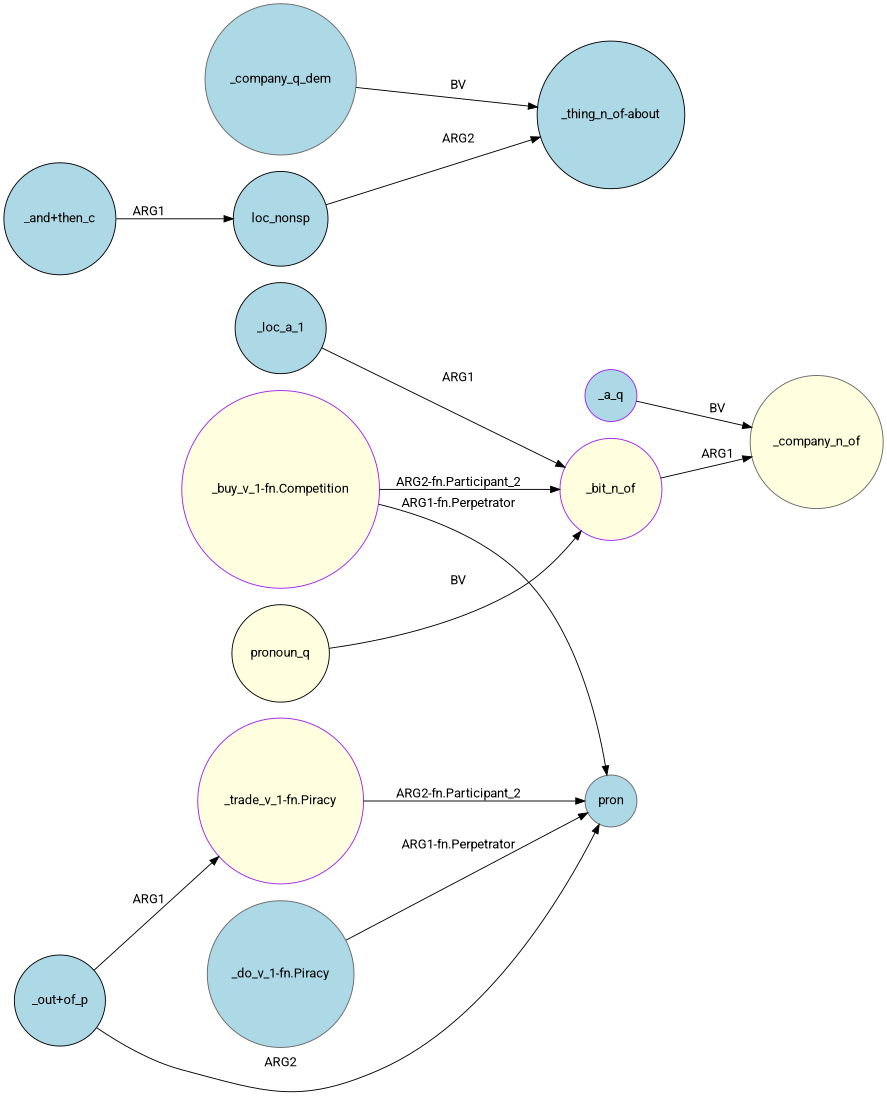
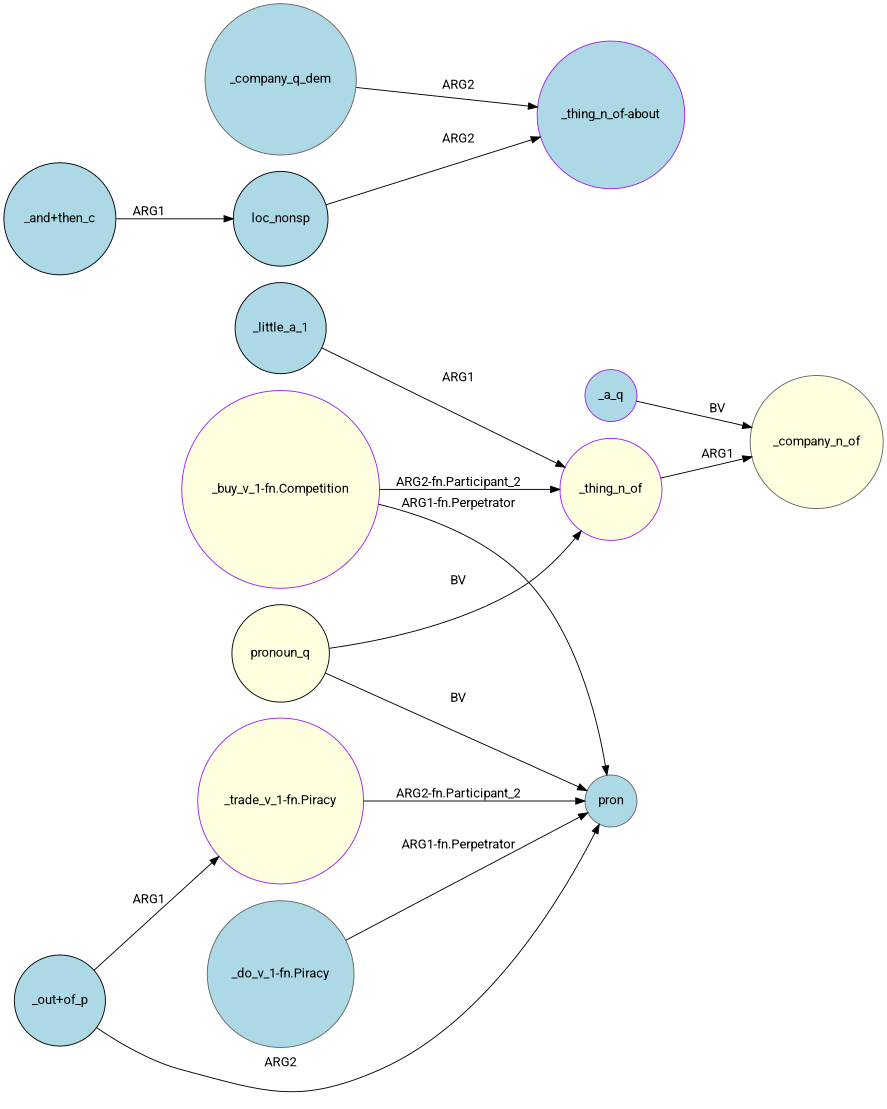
edge "_company_q_dem" -> "_thing_n_of-about": label "BV" -> "ARG2"
node "_thing_n_of-about": color black -> purple
node "_loc_a_1": label "_loc_a_1" -> "_little_a_1"
node "_bit_n_of": label "_bit_n_of" -> "_thing_n_of"
edge "pronoun_q" -> "pron": added, label "BV"
